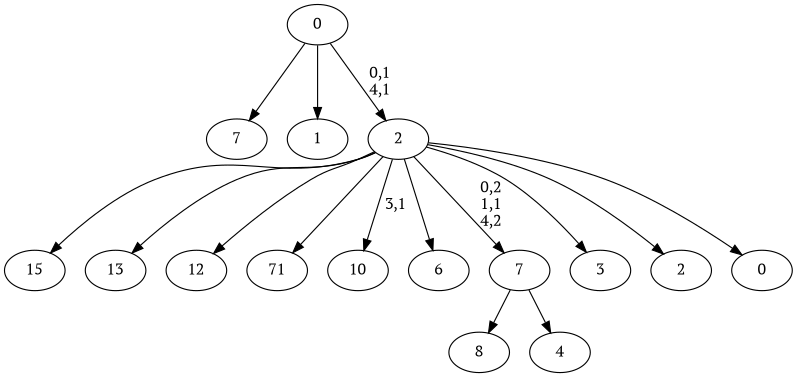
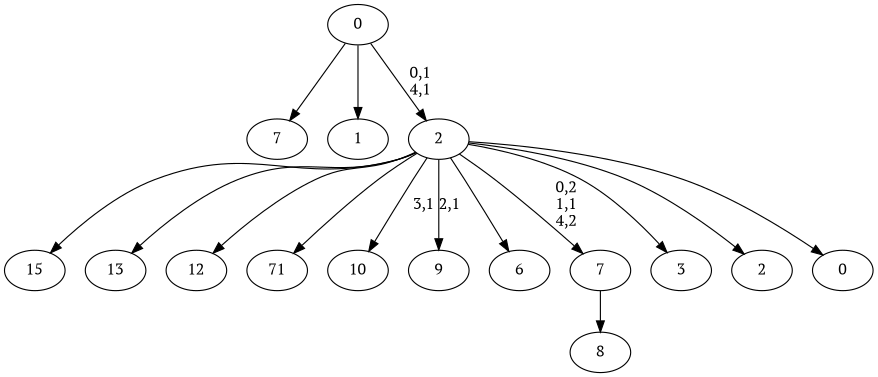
node "9": added
node "4": removed
